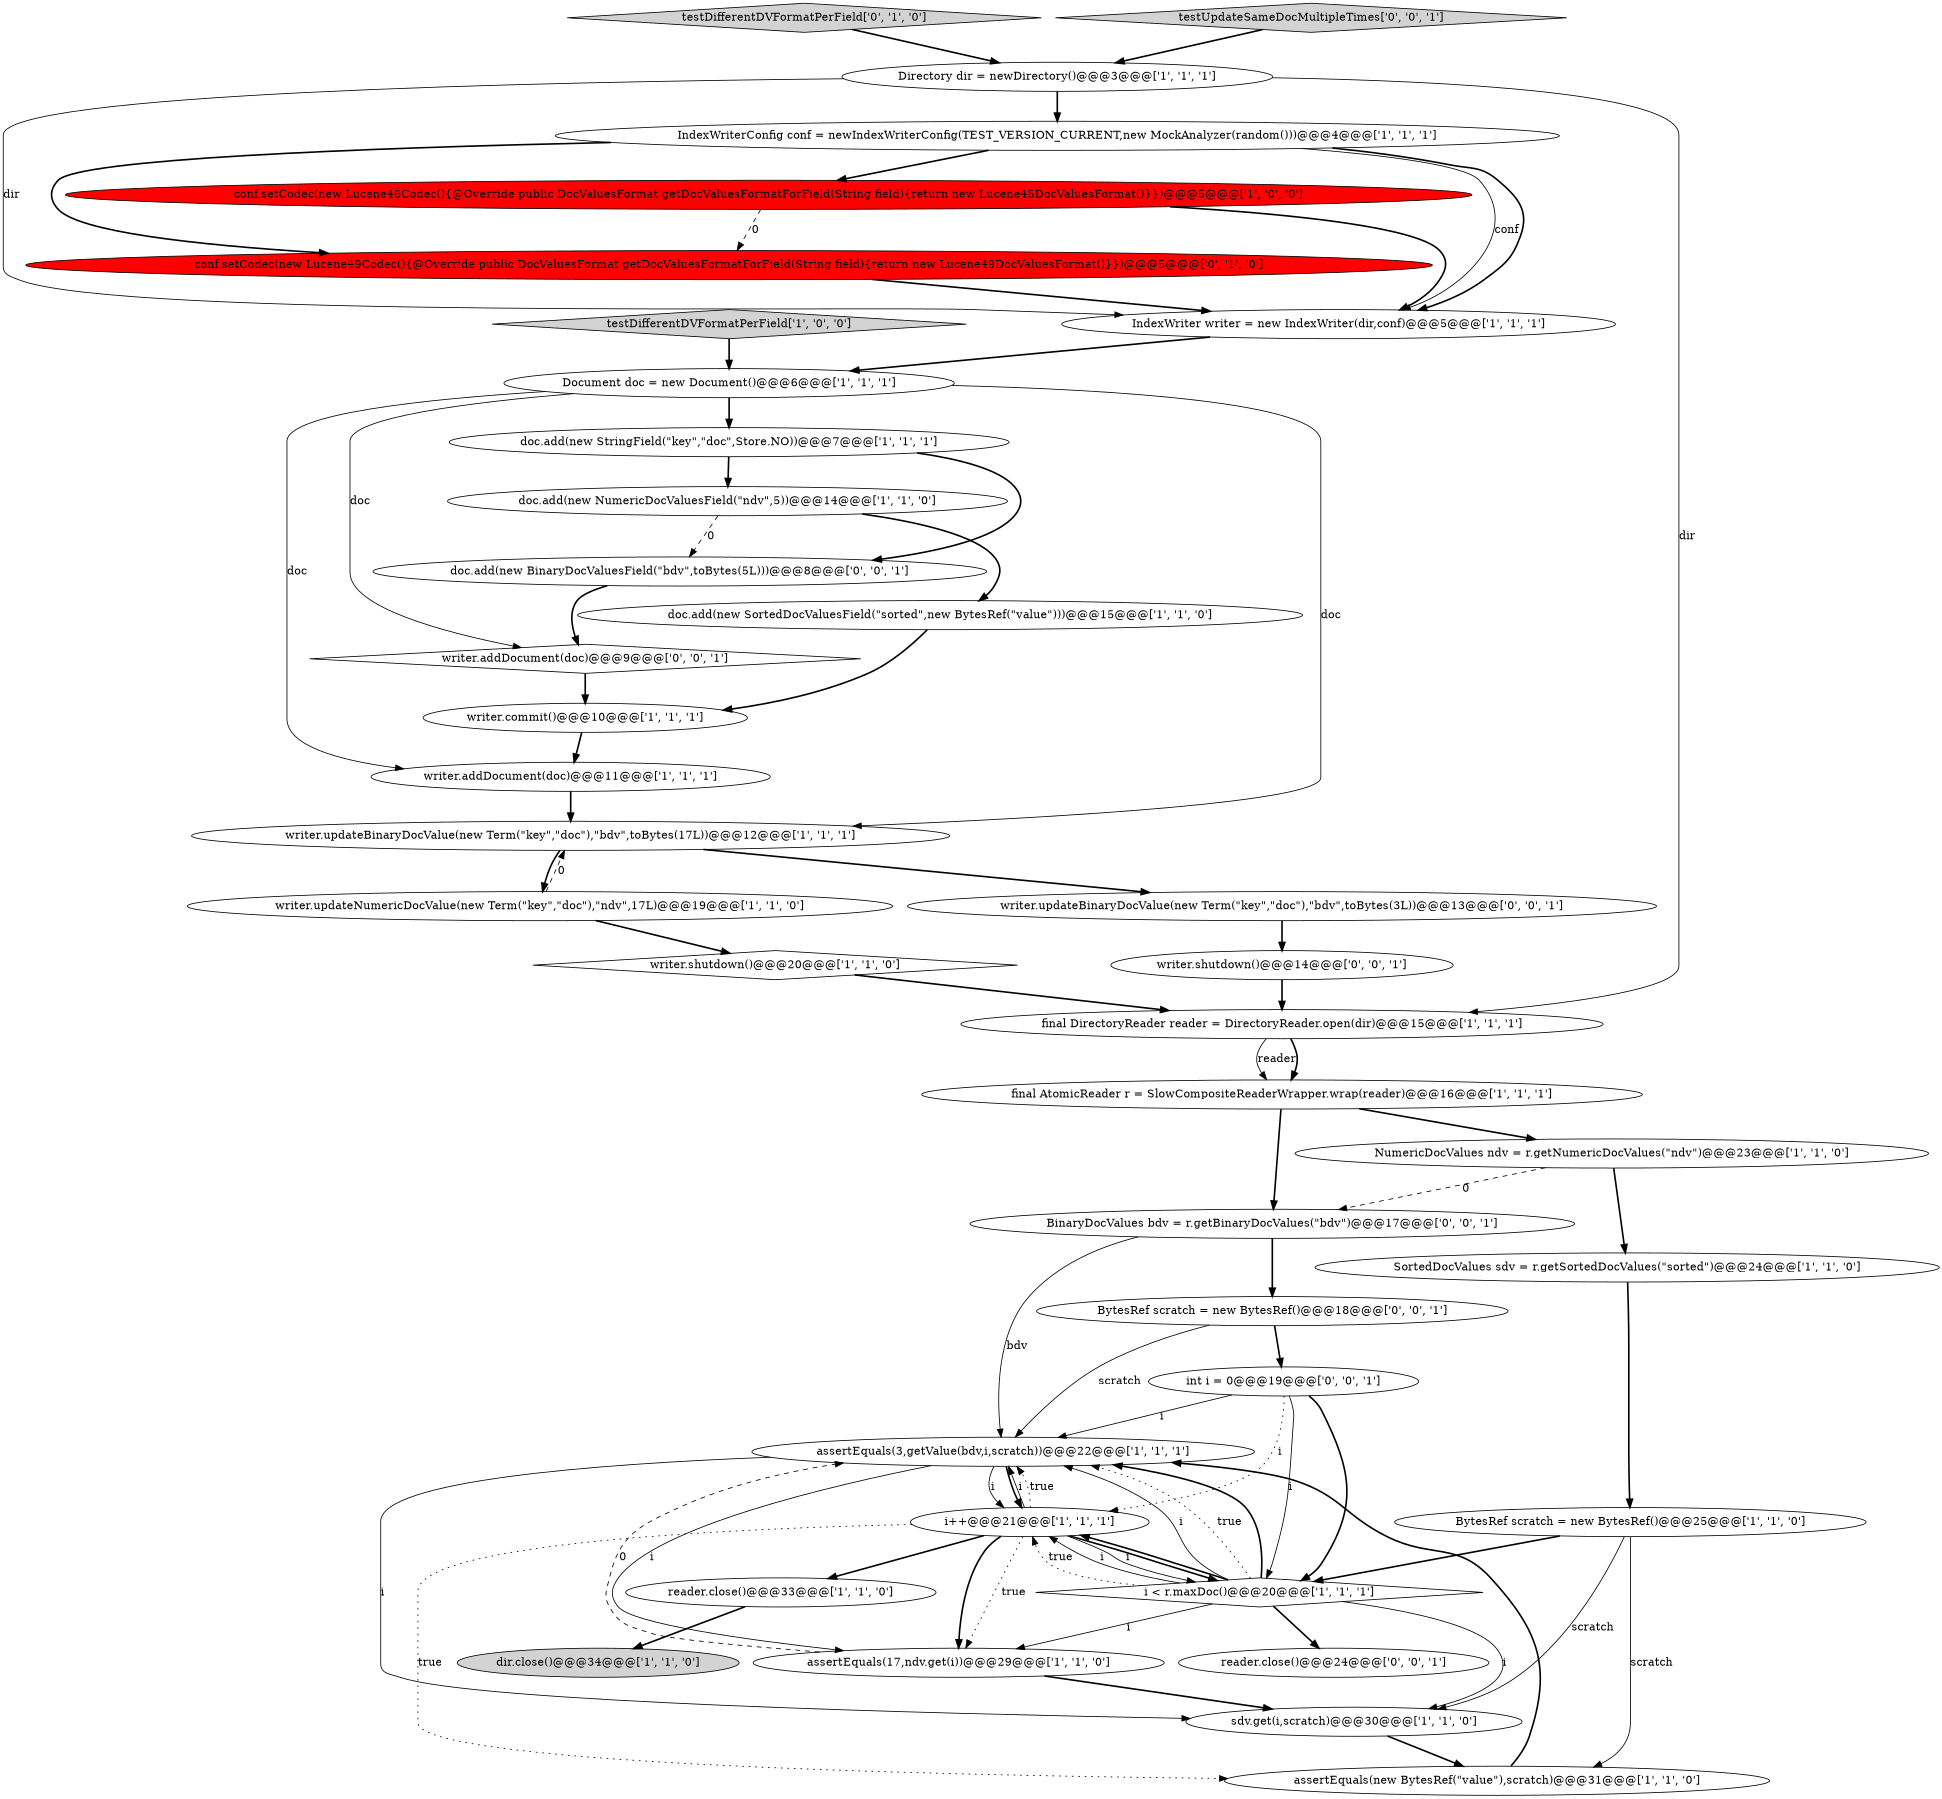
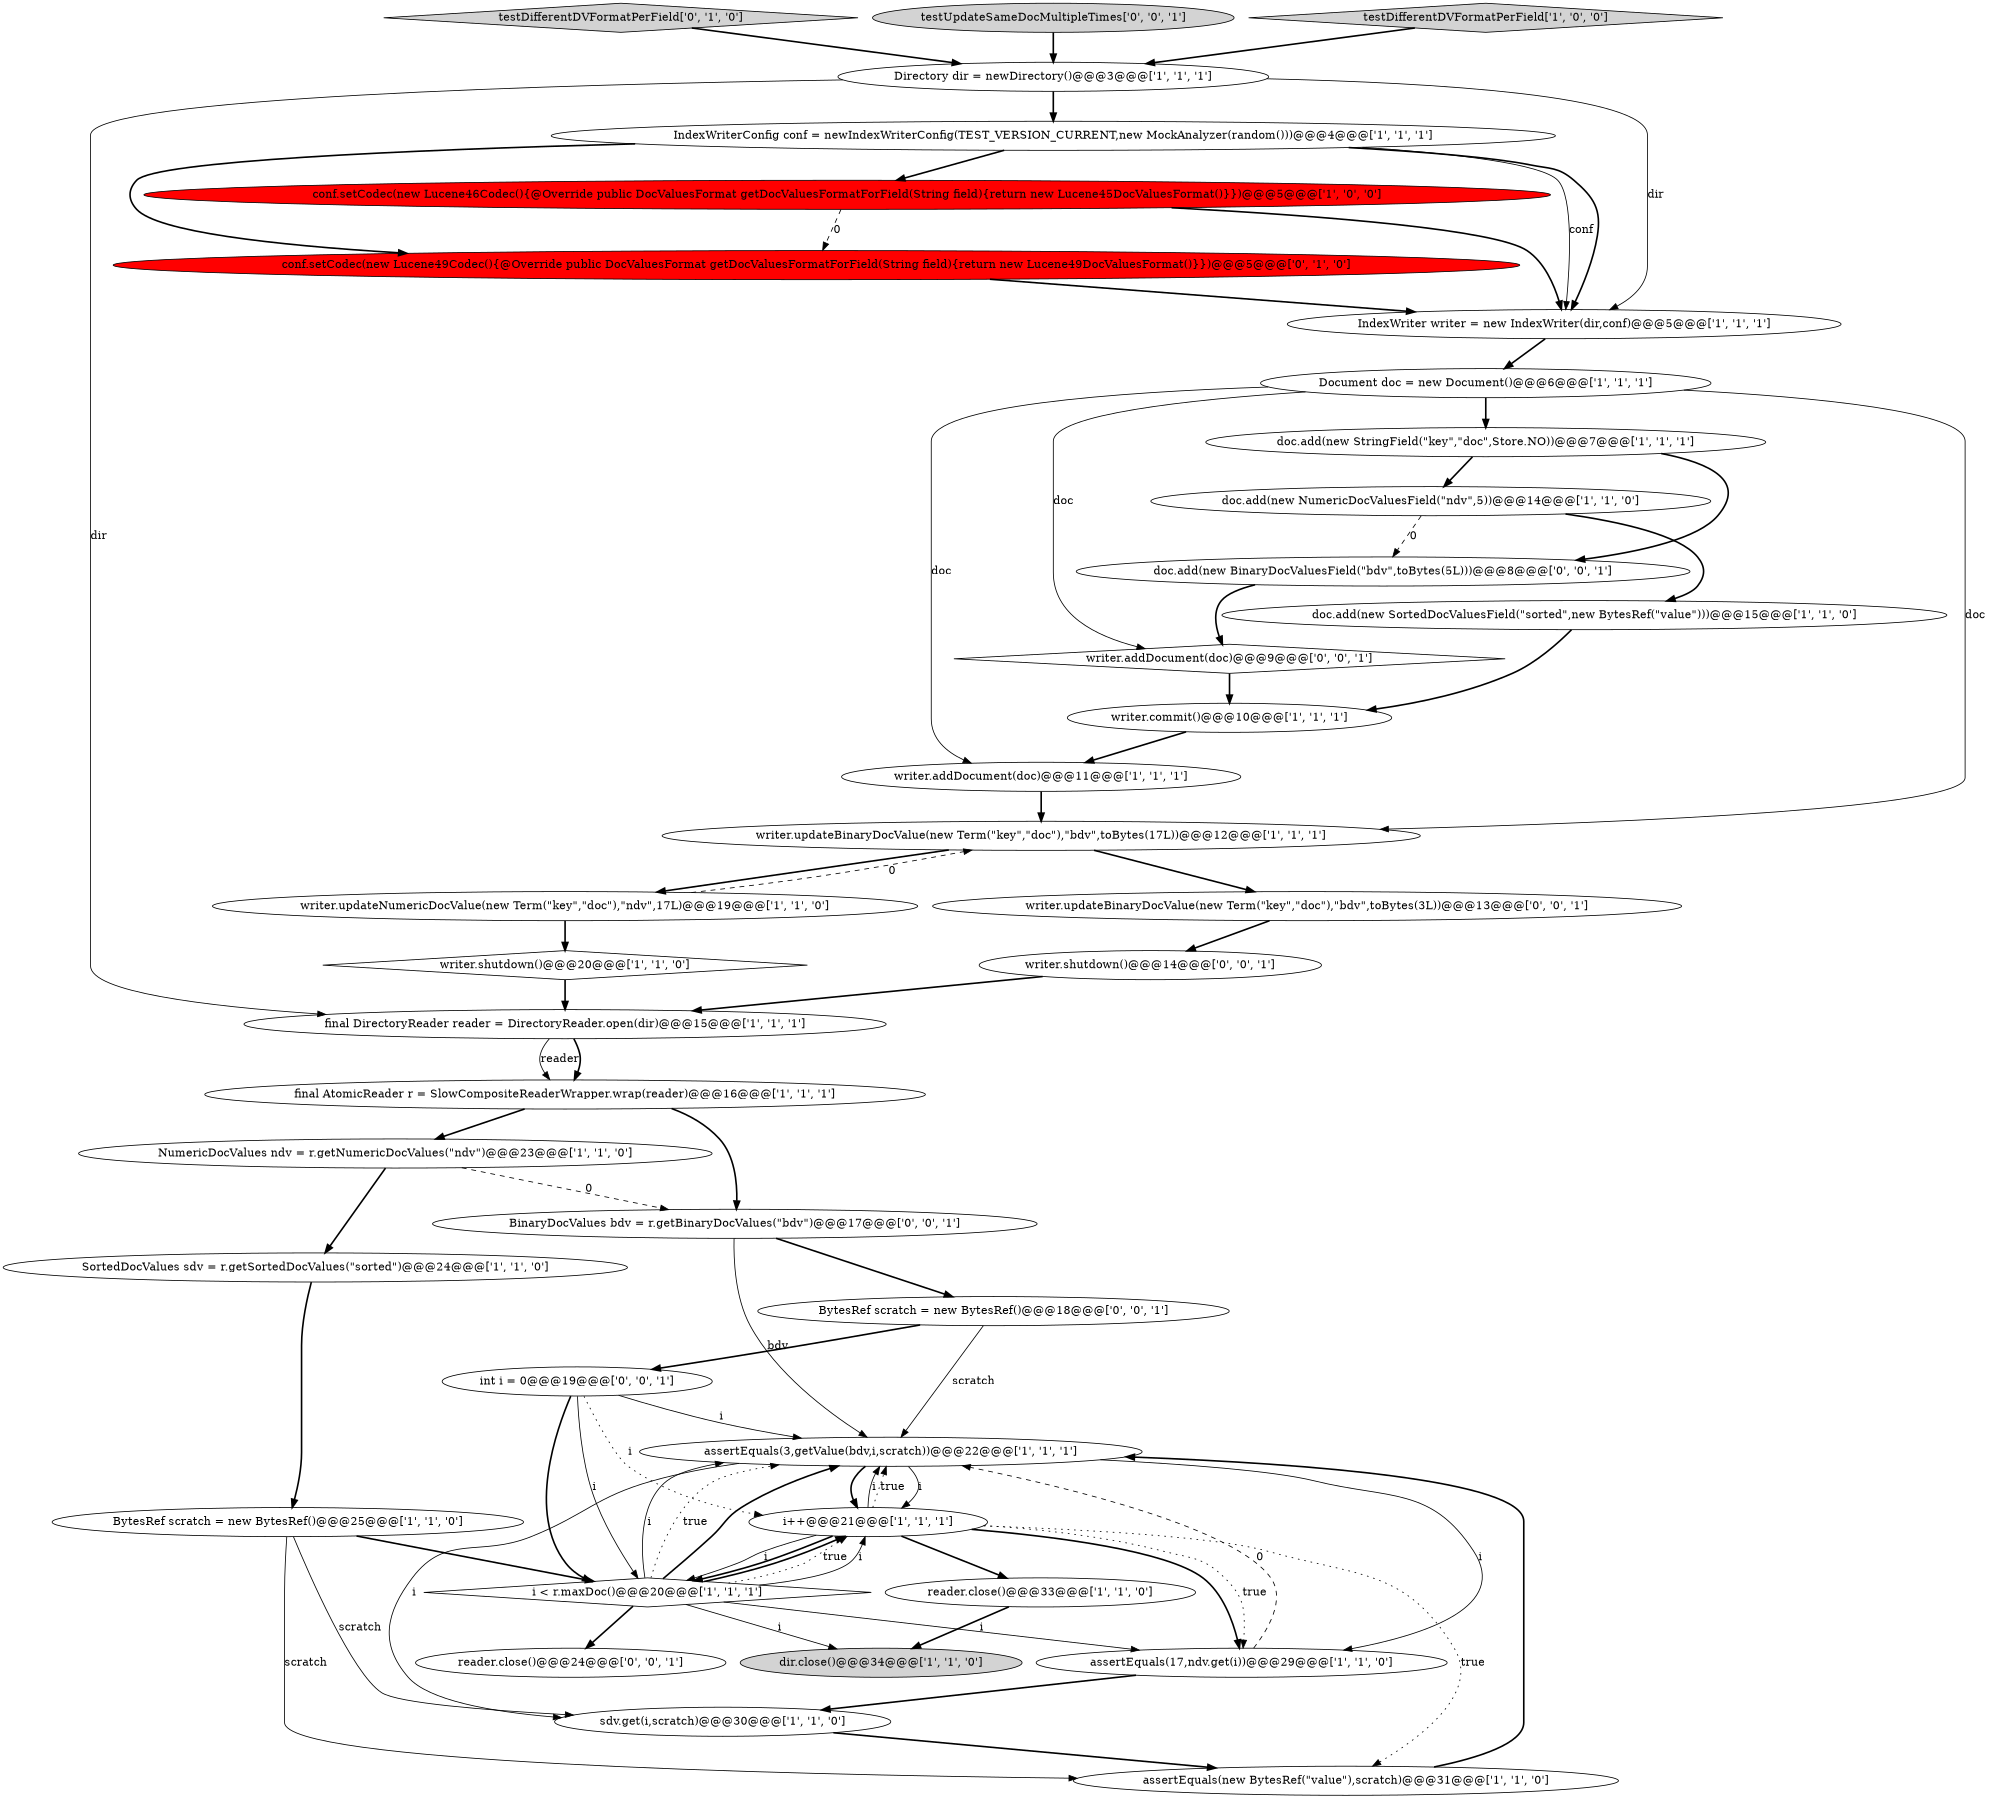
node "testUpdateSameDocMultipleTimes['0', '0', '1']": shape diamond -> ellipse
edge "testDifferentDVFormatPerField['1', '0', '0']" -> "Document doc = new Document()@@@6@@@['1', '1', '1']": now "testDifferentDVFormatPerField['1', '0', '0']" -> "Directory dir = newDirectory()@@@3@@@['1', '1', '1']"
edge "i < r.maxDoc()@@@20@@@['1', '1', '1']" -> "sdv.get(i,scratch)@@@30@@@['1', '1', '0']": now "i < r.maxDoc()@@@20@@@['1', '1', '1']" -> "dir.close()@@@34@@@['1', '1', '0']"
